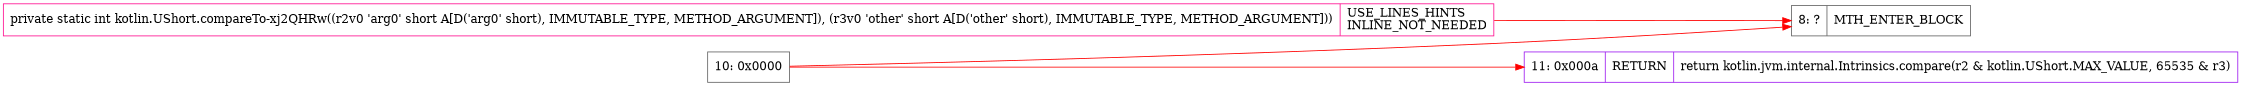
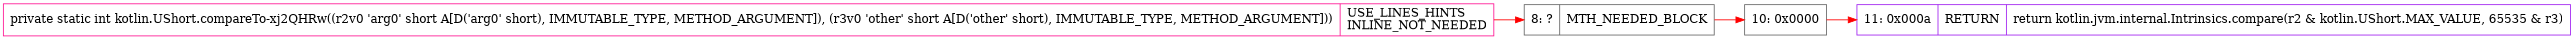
node "8: ?": text "MTH_ENTER_BLOCK" -> "MTH_NEEDED_BLOCK"
edge "10: 0x0000" -> "8: ?": reversed
